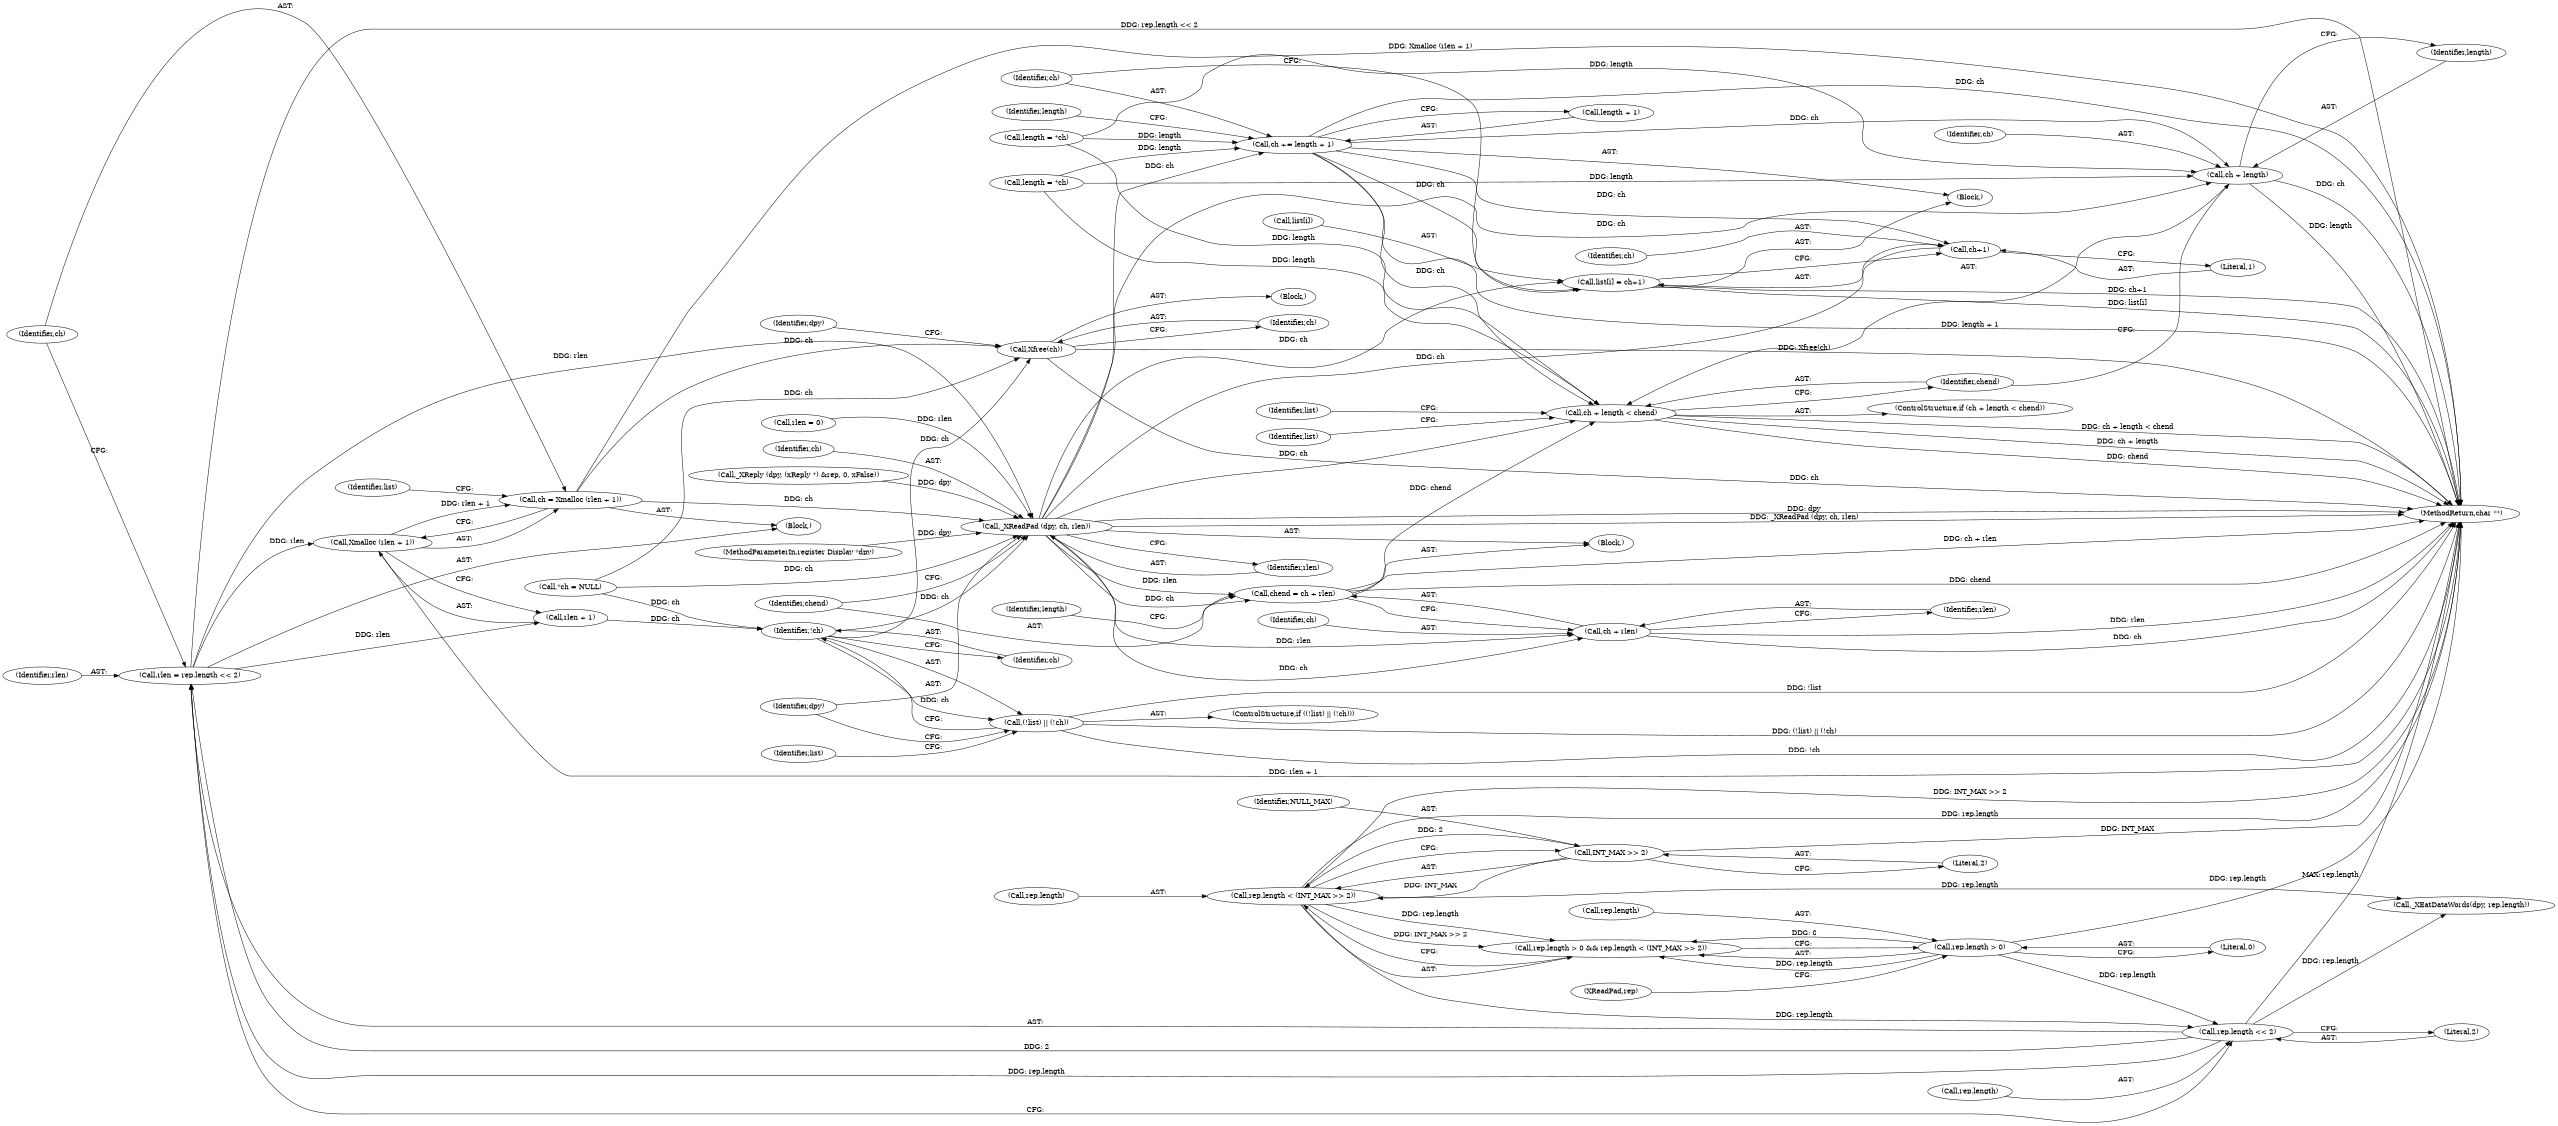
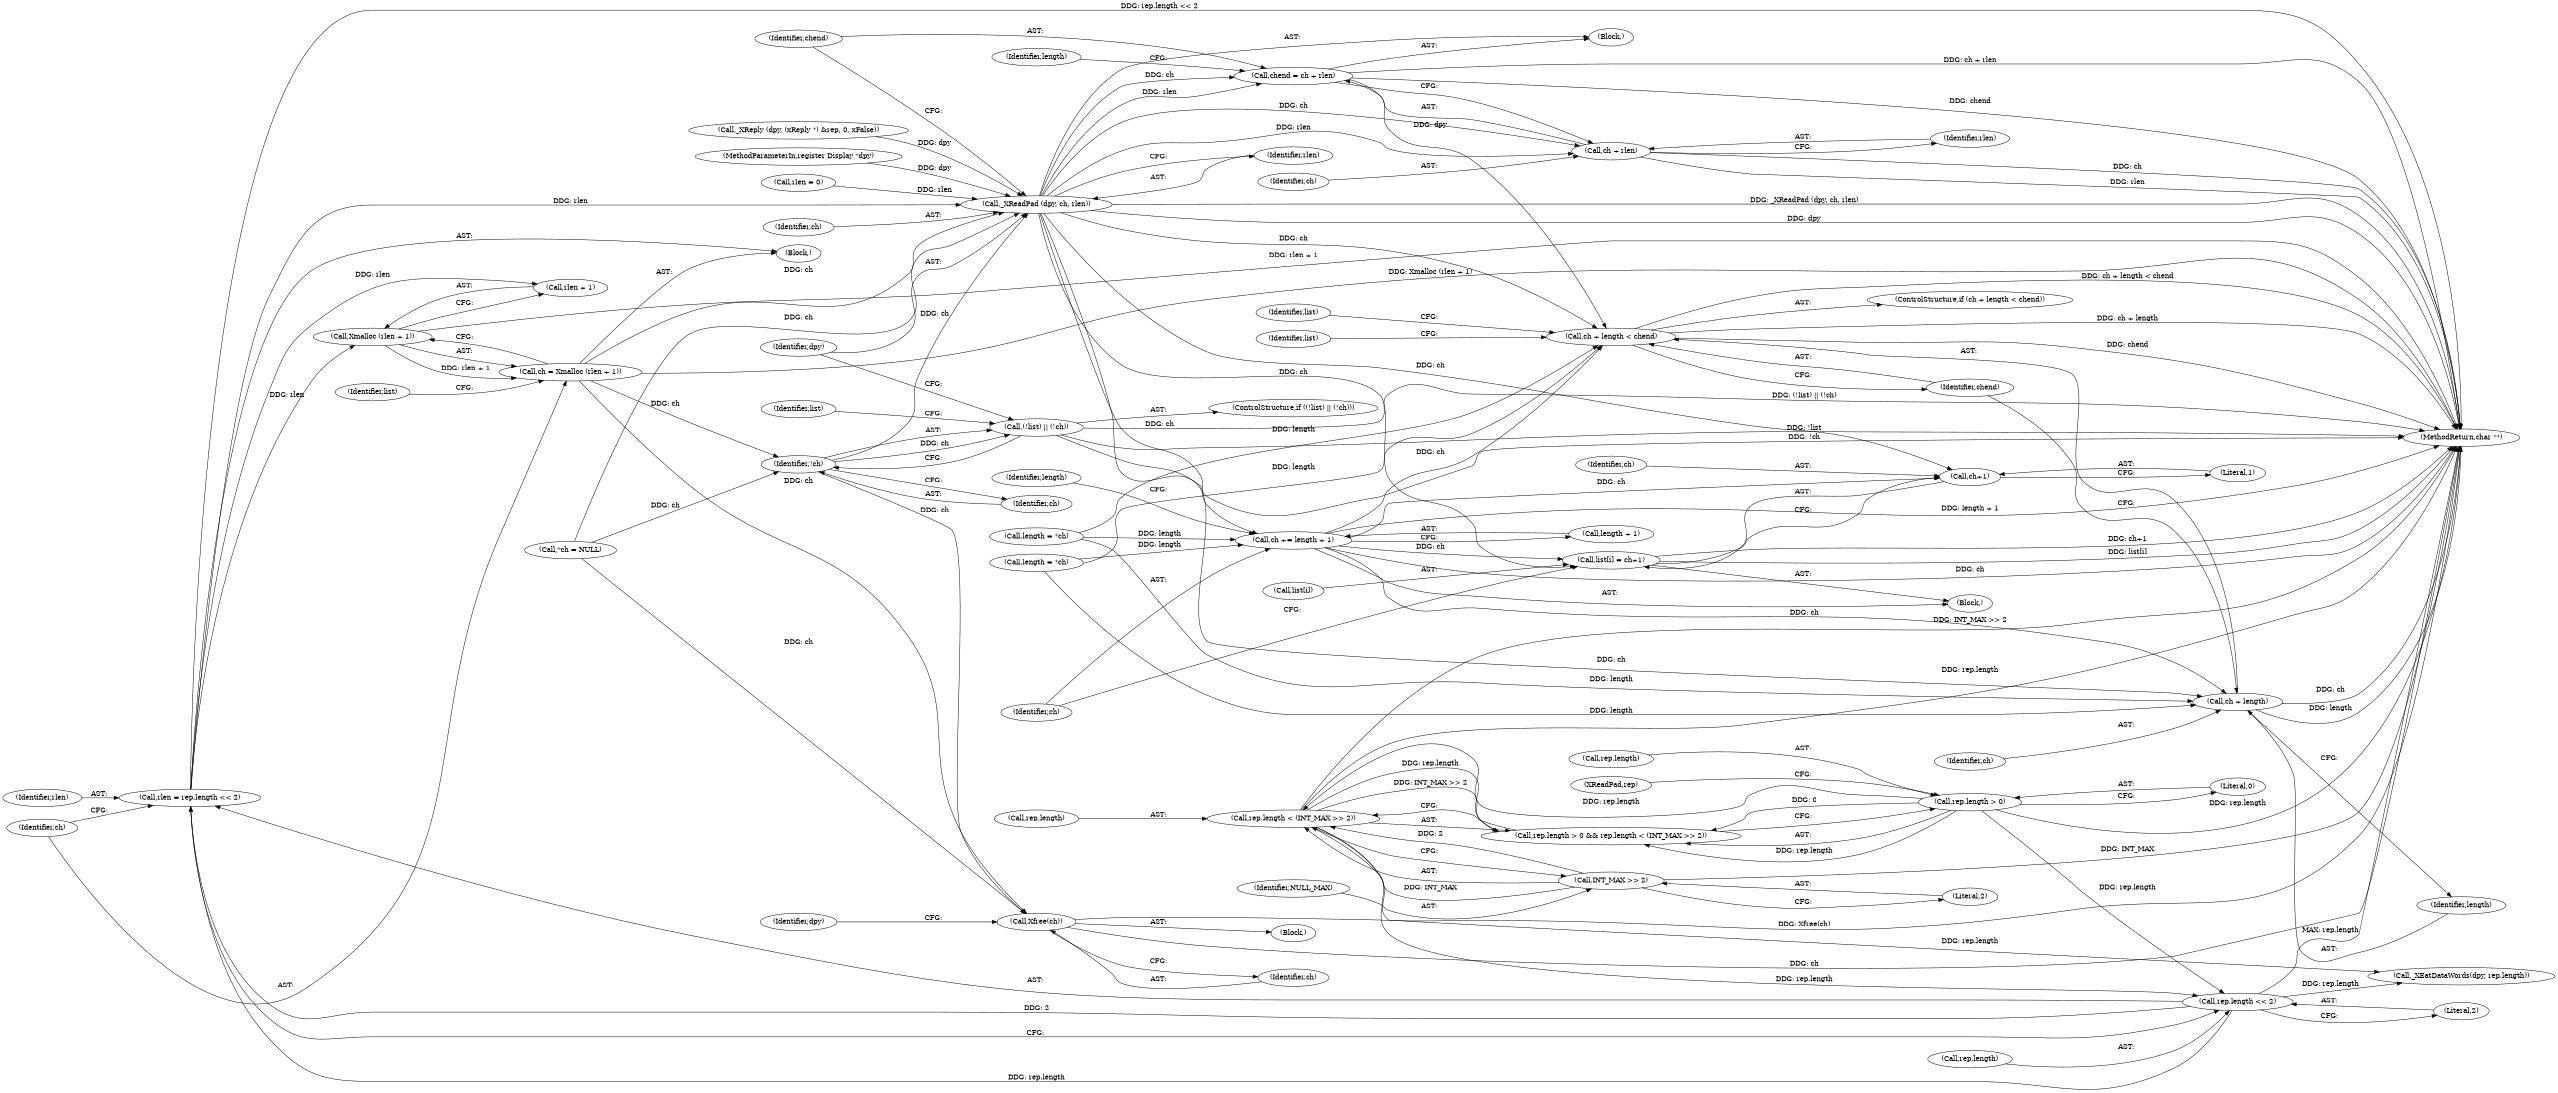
edge "(Call,chend = ch + rlen)" -> "(Call,ch + length < chend)": label "DDG: chend" -> "DDG: dpy"
edge "(Call,rlen + 1)" -> "(Identifier,!ch)": now "(Call,ch = Xmalloc (rlen + 1))" -> "(Identifier,!ch)"
edge "(Call,rep.length > 0)" -> "(Call,rep.length < (INT_MAX >> 2))": added, label "DDG: rep.length"
